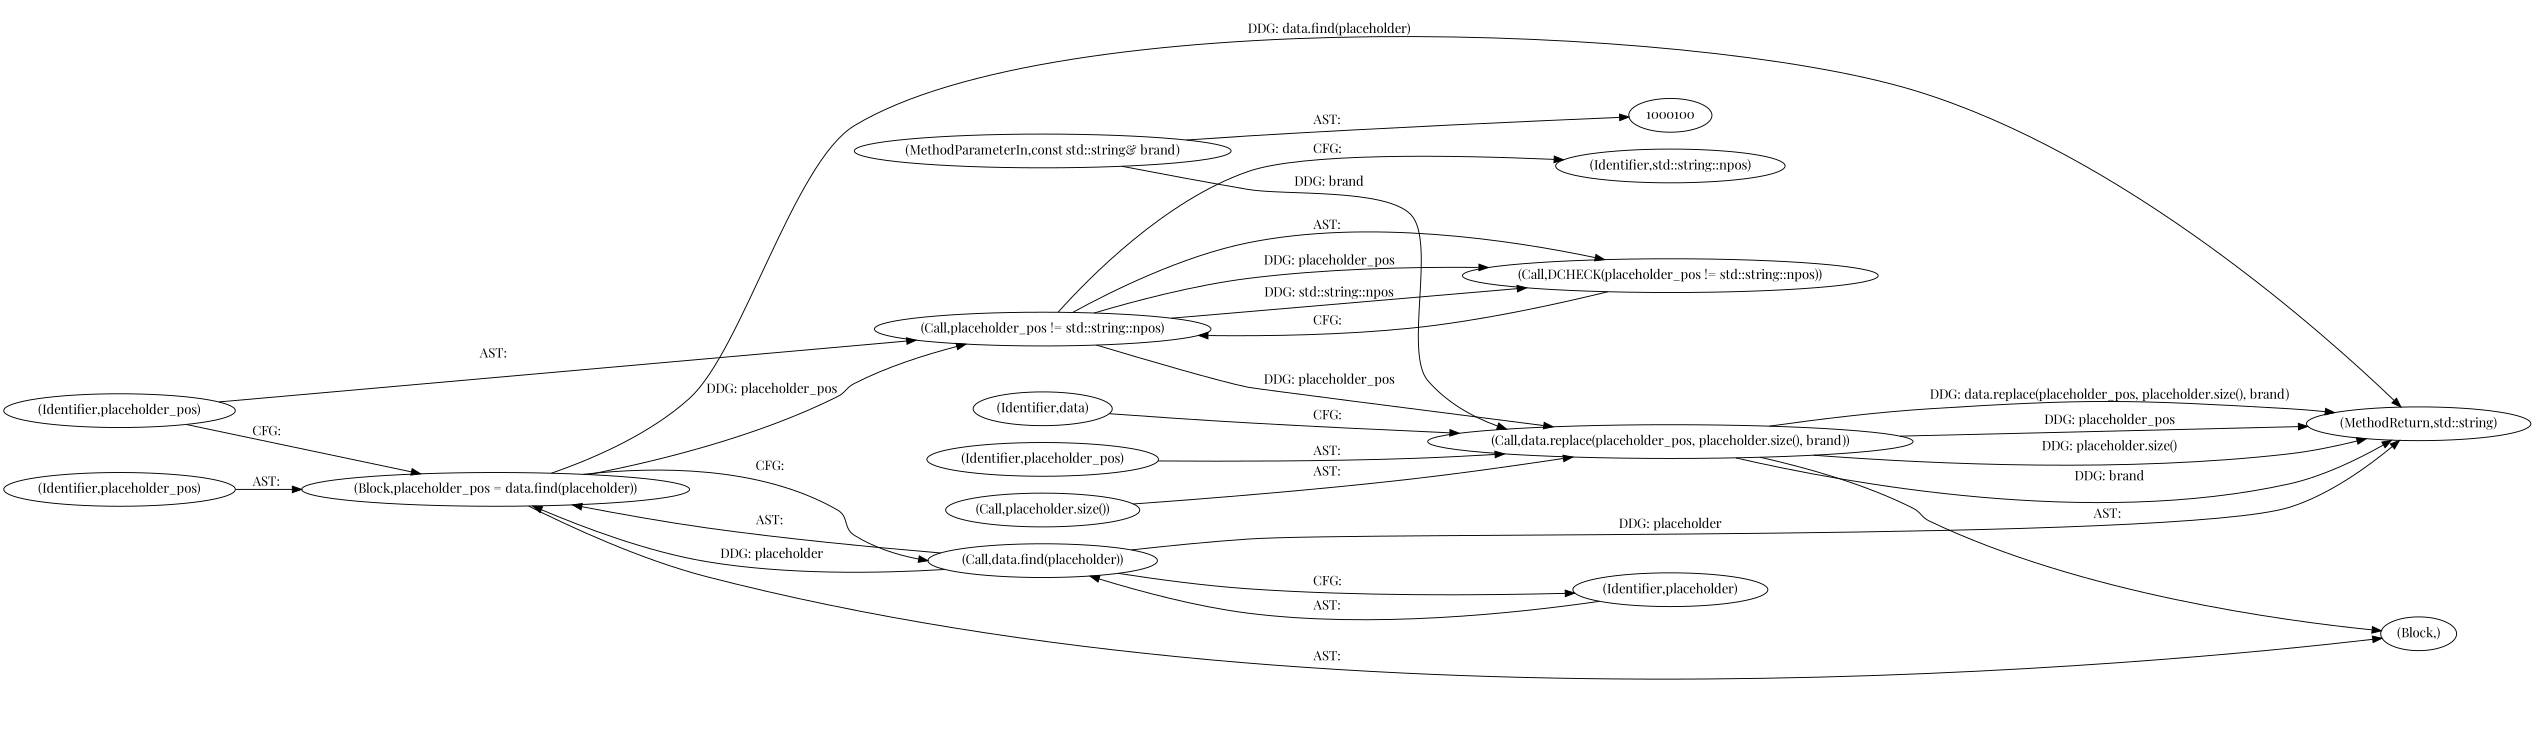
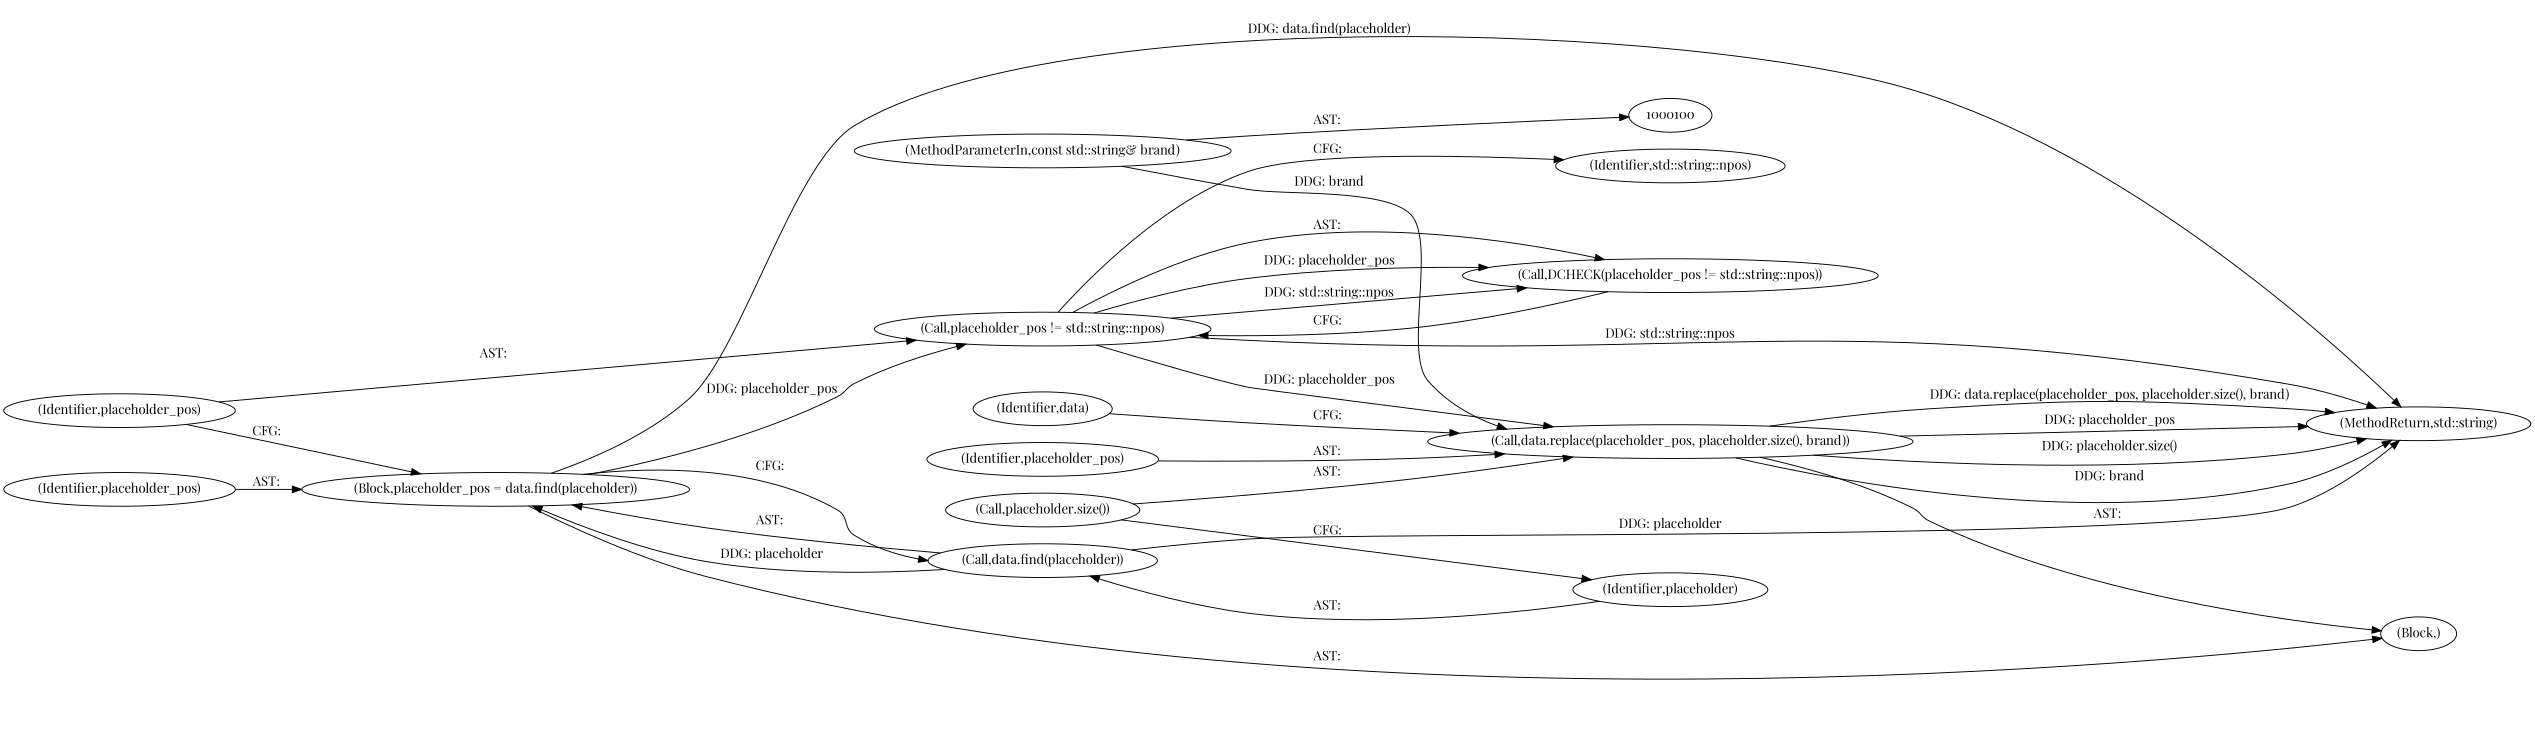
edge "(Call,placeholder_pos != std::string::npos)" -> "(MethodReturn,std::string)": added, label "DDG: std::string::npos"
edge "(Call,data.find(placeholder))" -> "(Identifier,placeholder)": now "(Call,placeholder.size())" -> "(Identifier,placeholder)"
